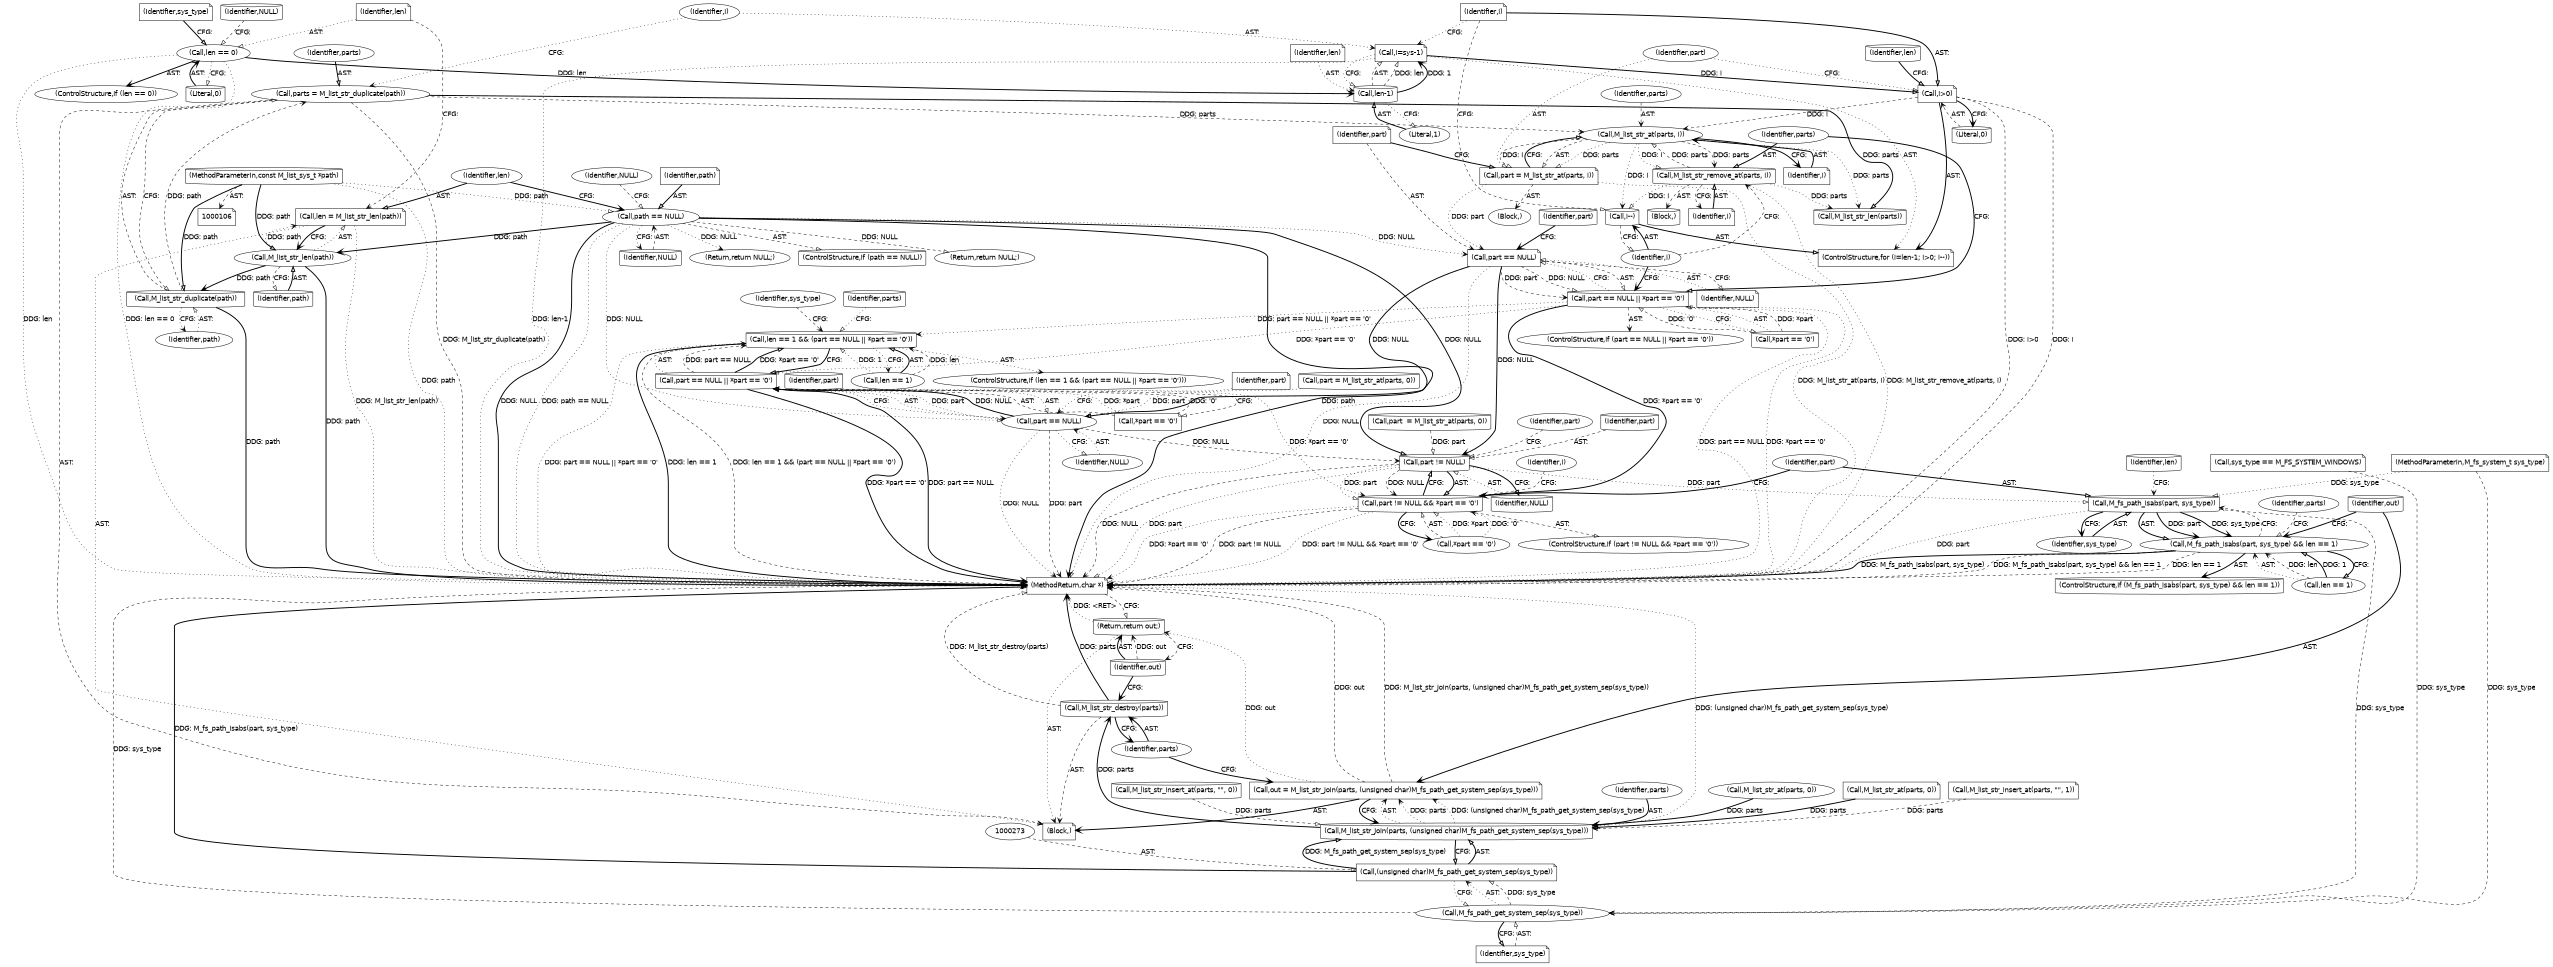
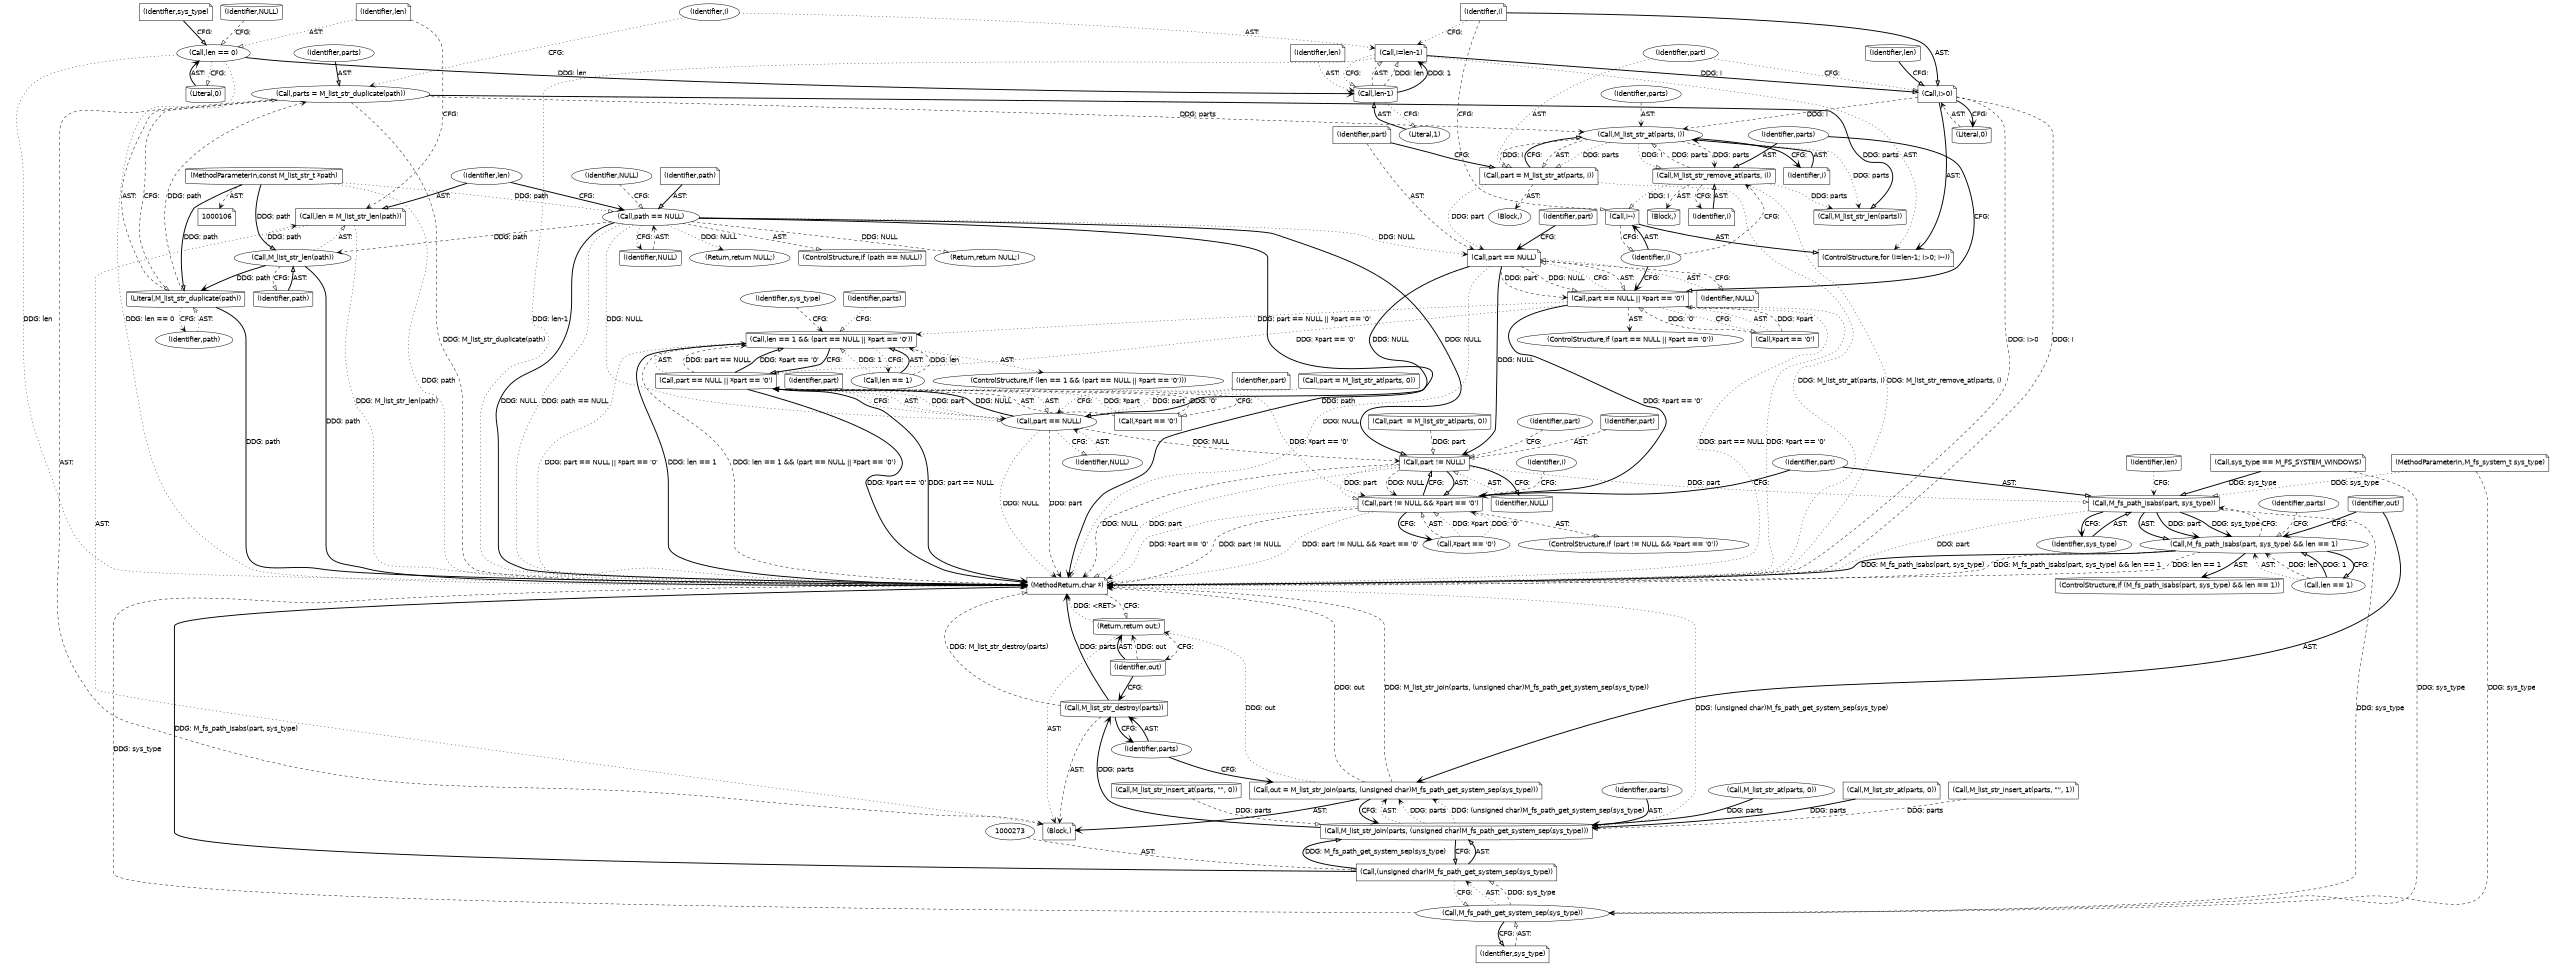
node "(Call,i=sys-1)": label "(Call,i=sys-1)" -> "(Call,i=len-1)"
node "(ControlStructure,if (len == 0))": removed
edge "(Call,M_list_str_at(parts, i))" -> "(Call,i--)": removed, label "DDG: i"
node "(MethodParameterIn,const M_list_sys_t *path)": label "(MethodParameterIn,const M_list_sys_t *path)" -> "(MethodParameterIn,const M_list_str_t *path)"
edge "(Call,len = M_list_str_len(path))" -> "(Call,M_list_str_len(path))": removed, label "CFG:"
edge "(Call,path == NULL)" -> "(Call,M_list_str_len(path))": style bold -> dashed
node "(Call,M_list_str_duplicate(path))": label "(Call,M_list_str_duplicate(path))" -> "(Literal,M_list_str_duplicate(path))"
edge "(Call,sys_type == M_FS_SYSTEM_WINDOWS)" -> "(Call,M_fs_path_isabs(part, sys_type))": added, label "DDG: sys_type"
